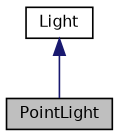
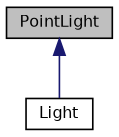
edge "PointLight" -> "Light": reversed
